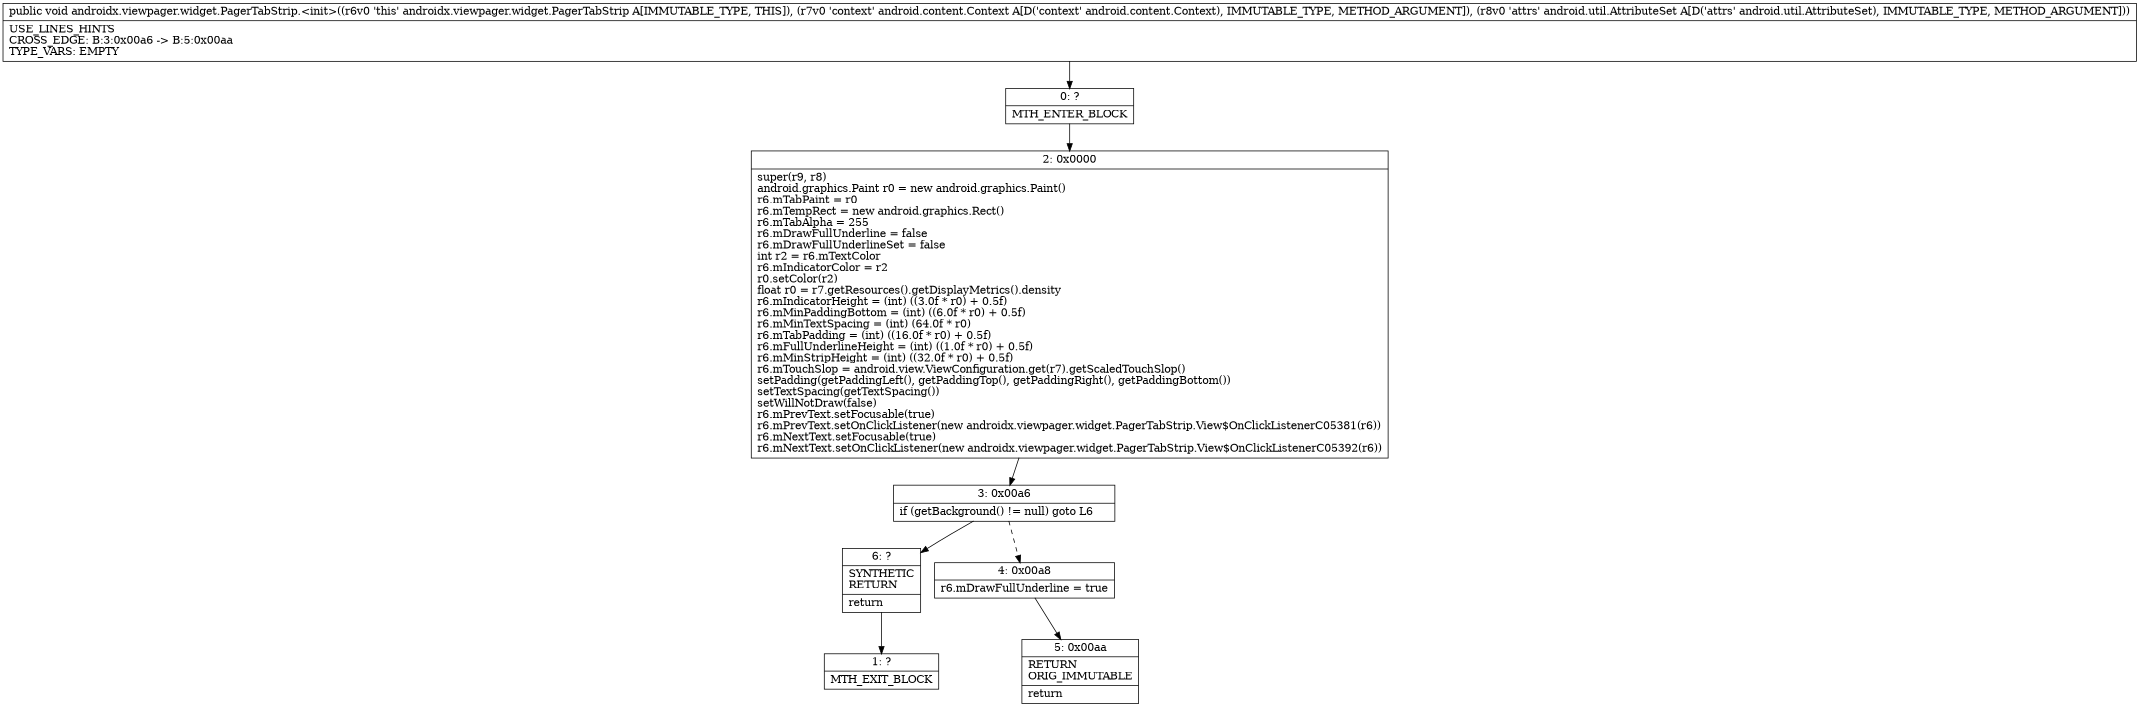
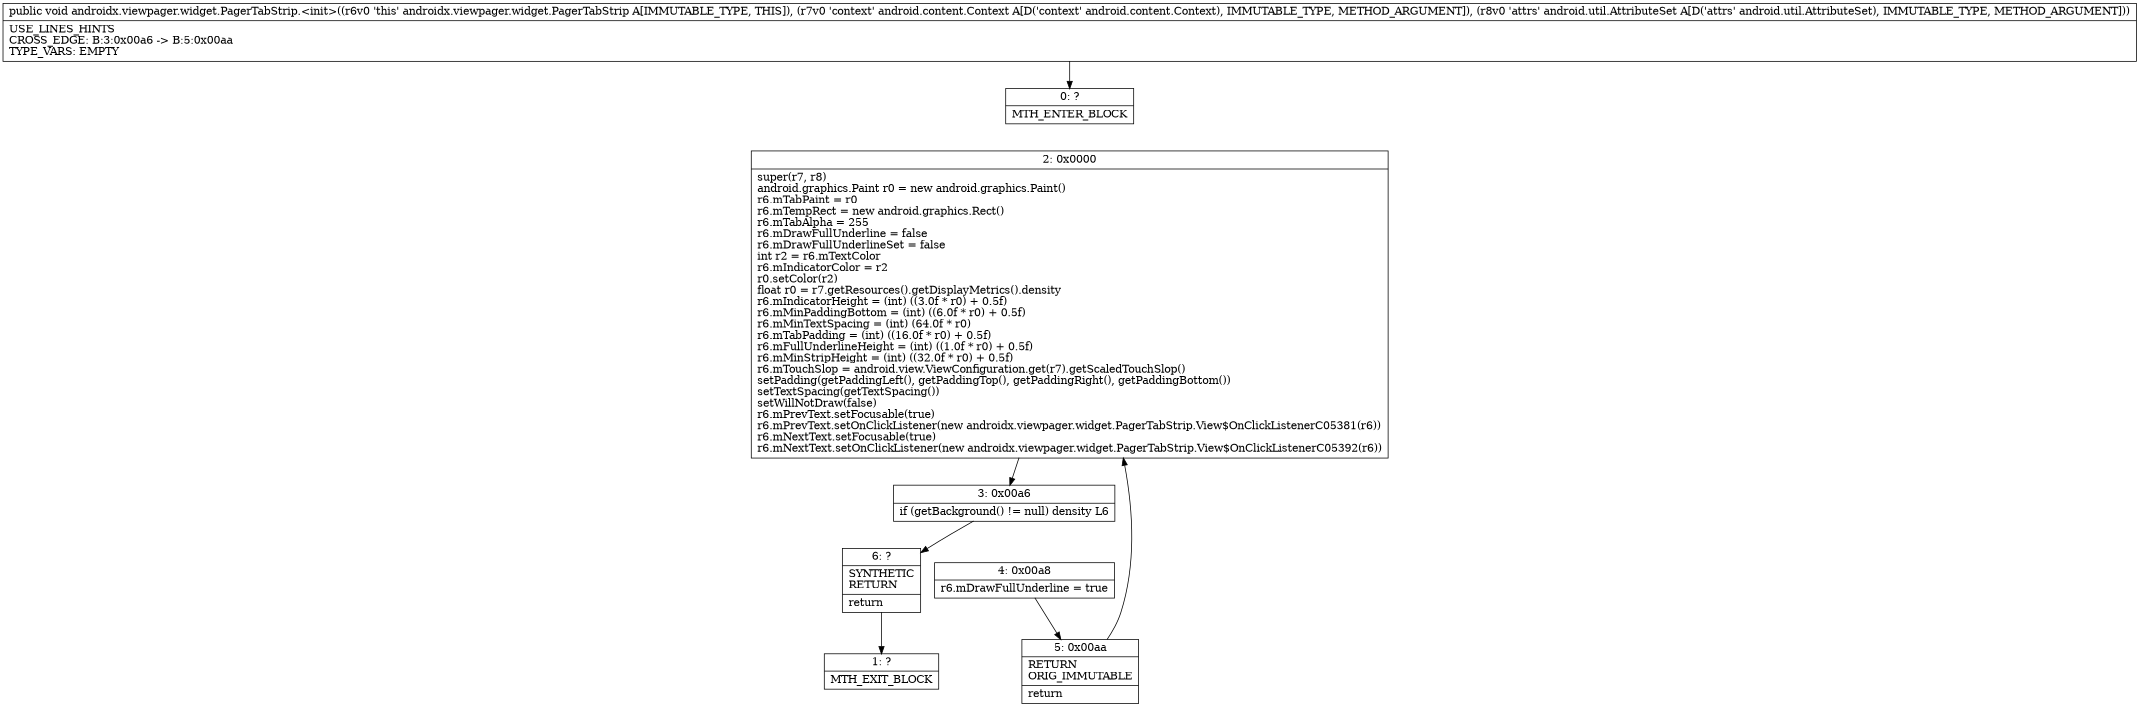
edge "0: ?" -> "2: 0x0000": now "5: 0x00aa" -> "2: 0x0000"
node "2: 0x0000": text "super(r9, r8)" -> "super(r7, r8)"
node "3: 0x00a6": text "if (getBackground() != null) goto L6" -> "if (getBackground() != null) density L6"
edge "3: 0x00a6" -> "4: 0x00a8": removed
